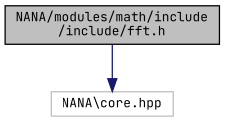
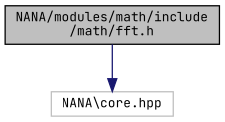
node "NANA/modules/math/include /include/fft.h": label "NANA/modules/math/include /include/fft.h" -> "NANA/modules/math/include /math/fft.h"
